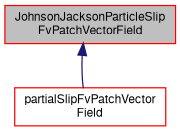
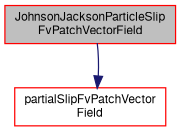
edge "partialSlipFvPatchVector Field" -> "JohnsonJacksonParticleSlip FvPatchVectorField": reversed
